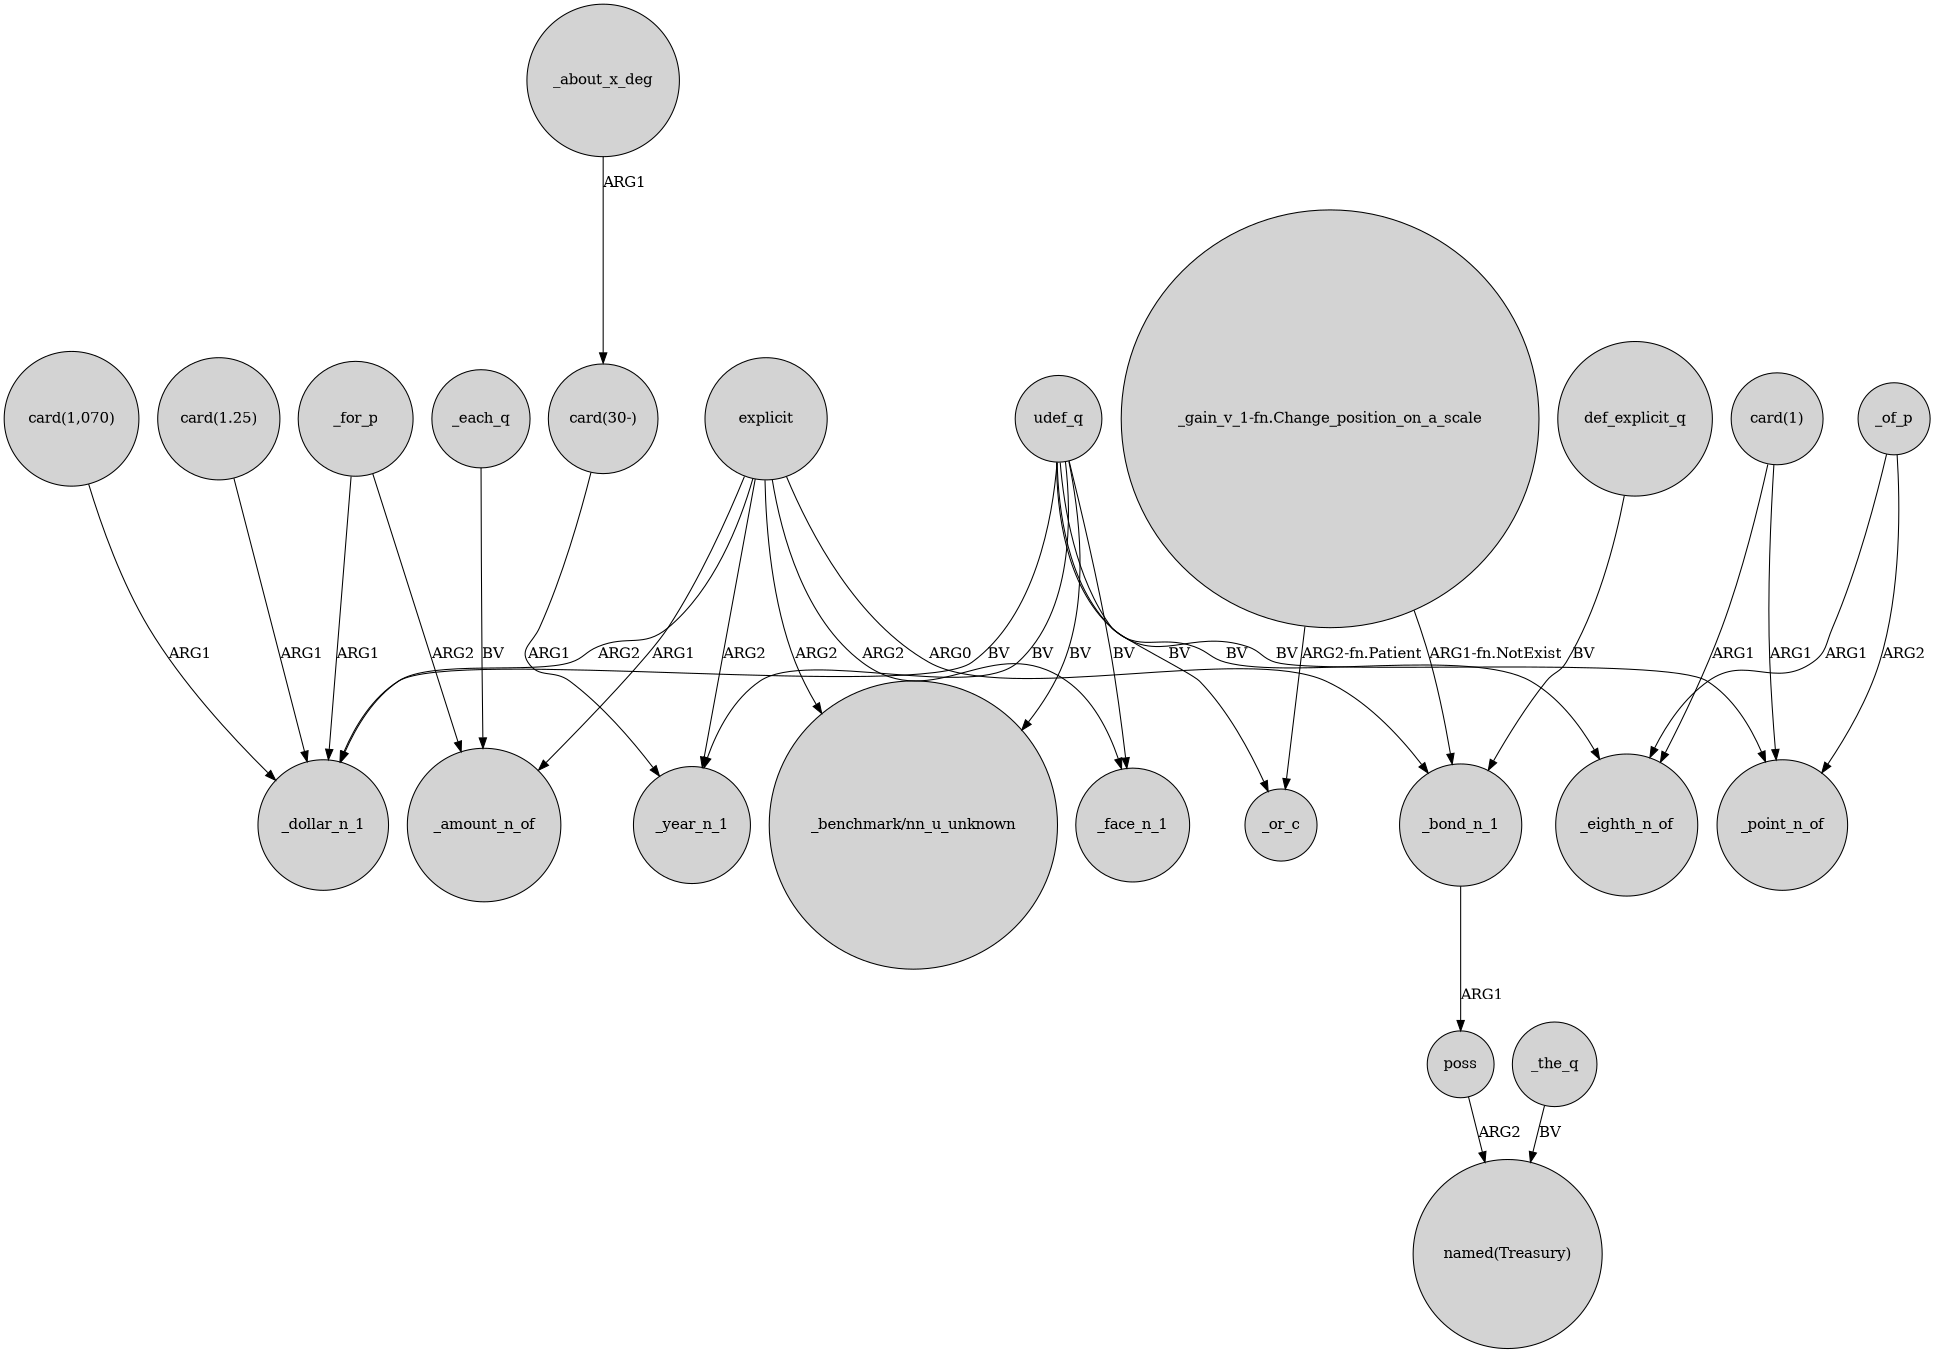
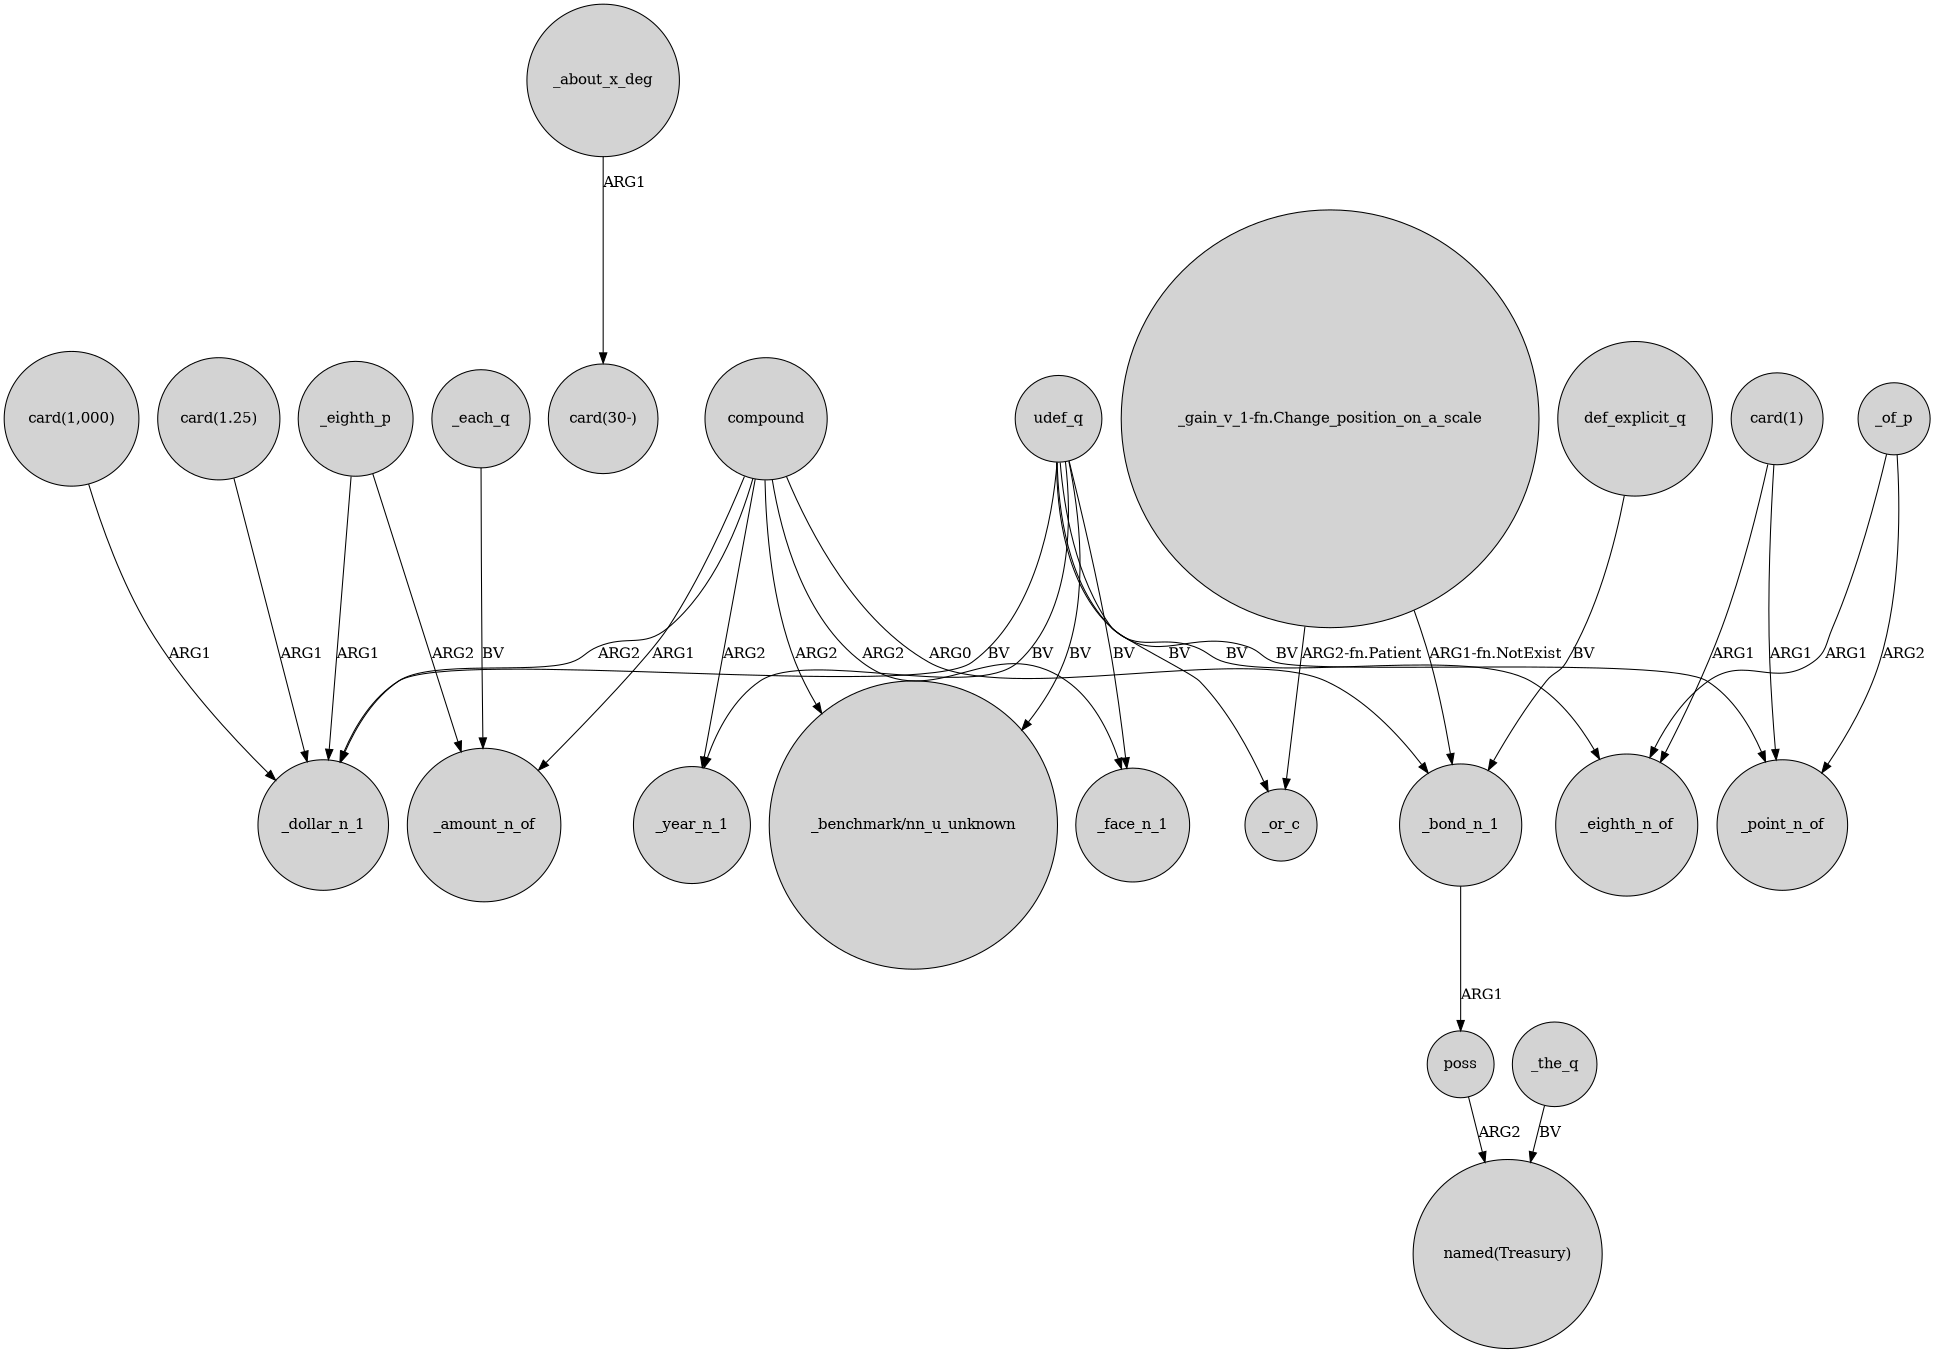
node "card(1,070)": label "card(1,070)" -> "card(1,000)"
node "_for_p": label "_for_p" -> "_eighth_p"
node "explicit": label "explicit" -> "compound"
edge "card(30-)" -> "_year_n_1": removed, label "ARG1"
